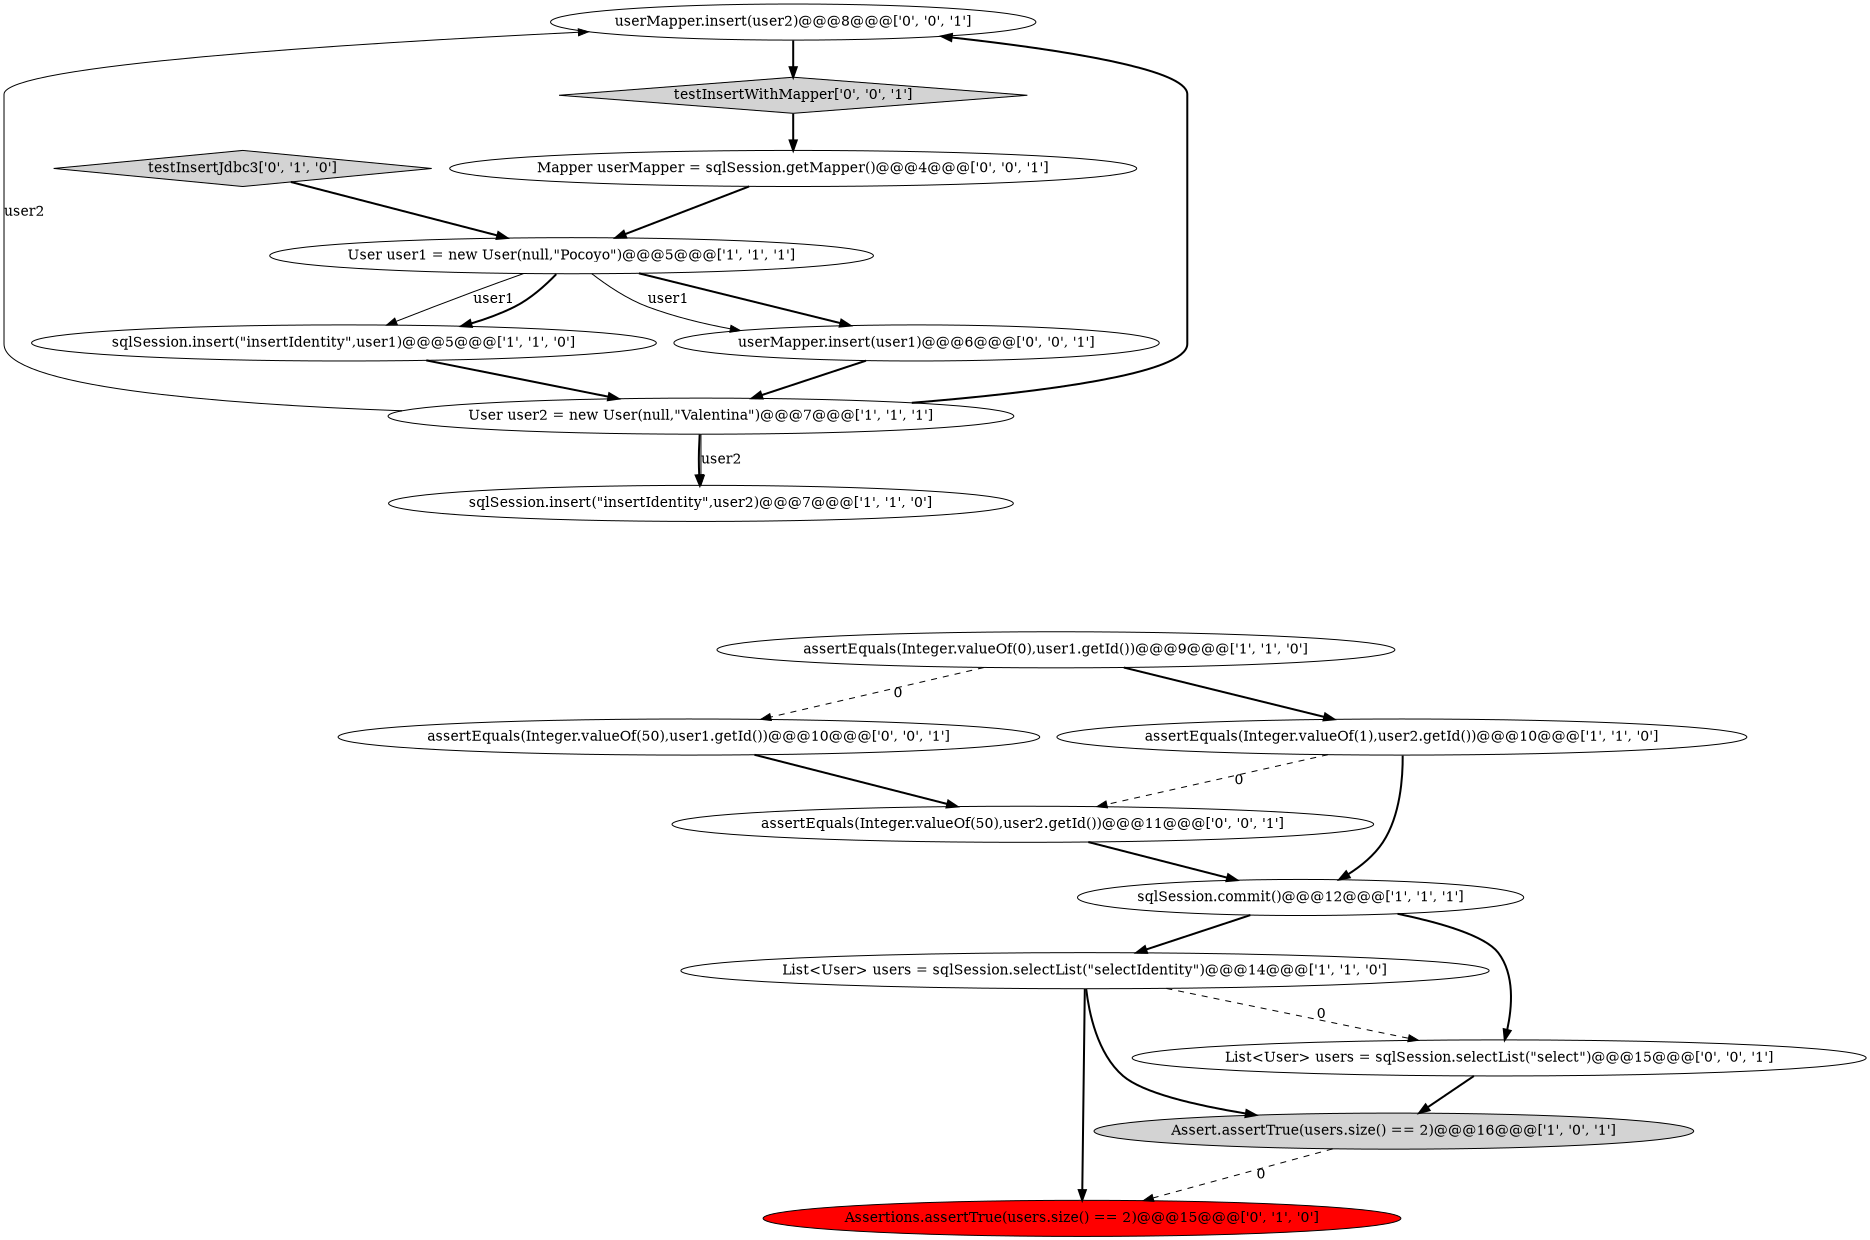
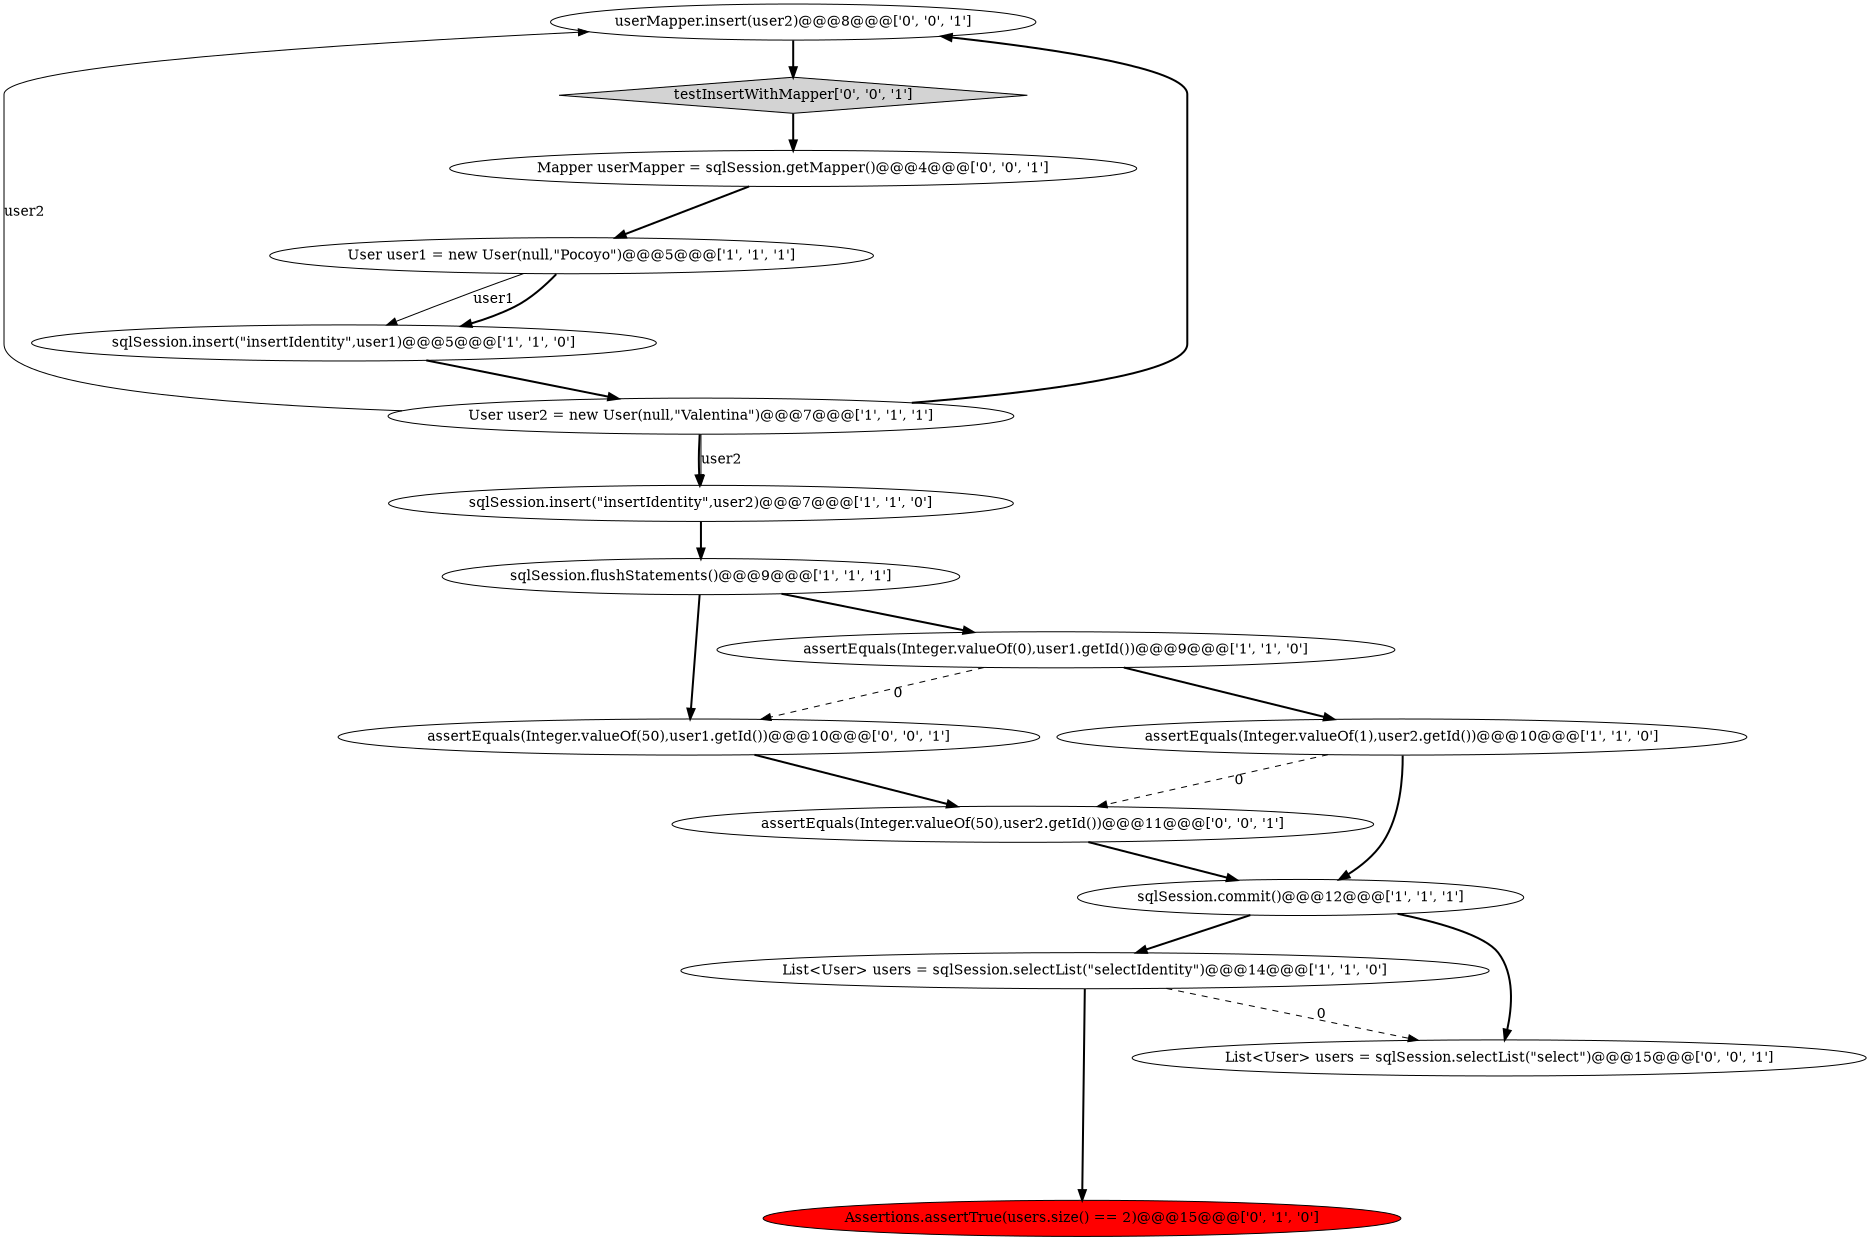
node "testInsertJdbc3['0', '1', '0']": removed
node "userMapper.insert(user1)@@@6@@@['0', '0', '1']": removed
node "sqlSession.flushStatements()@@@9@@@['1', '1', '1']": added
node "Assert.assertTrue(users.size() == 2)@@@16@@@['1', '0', '1']": removed
